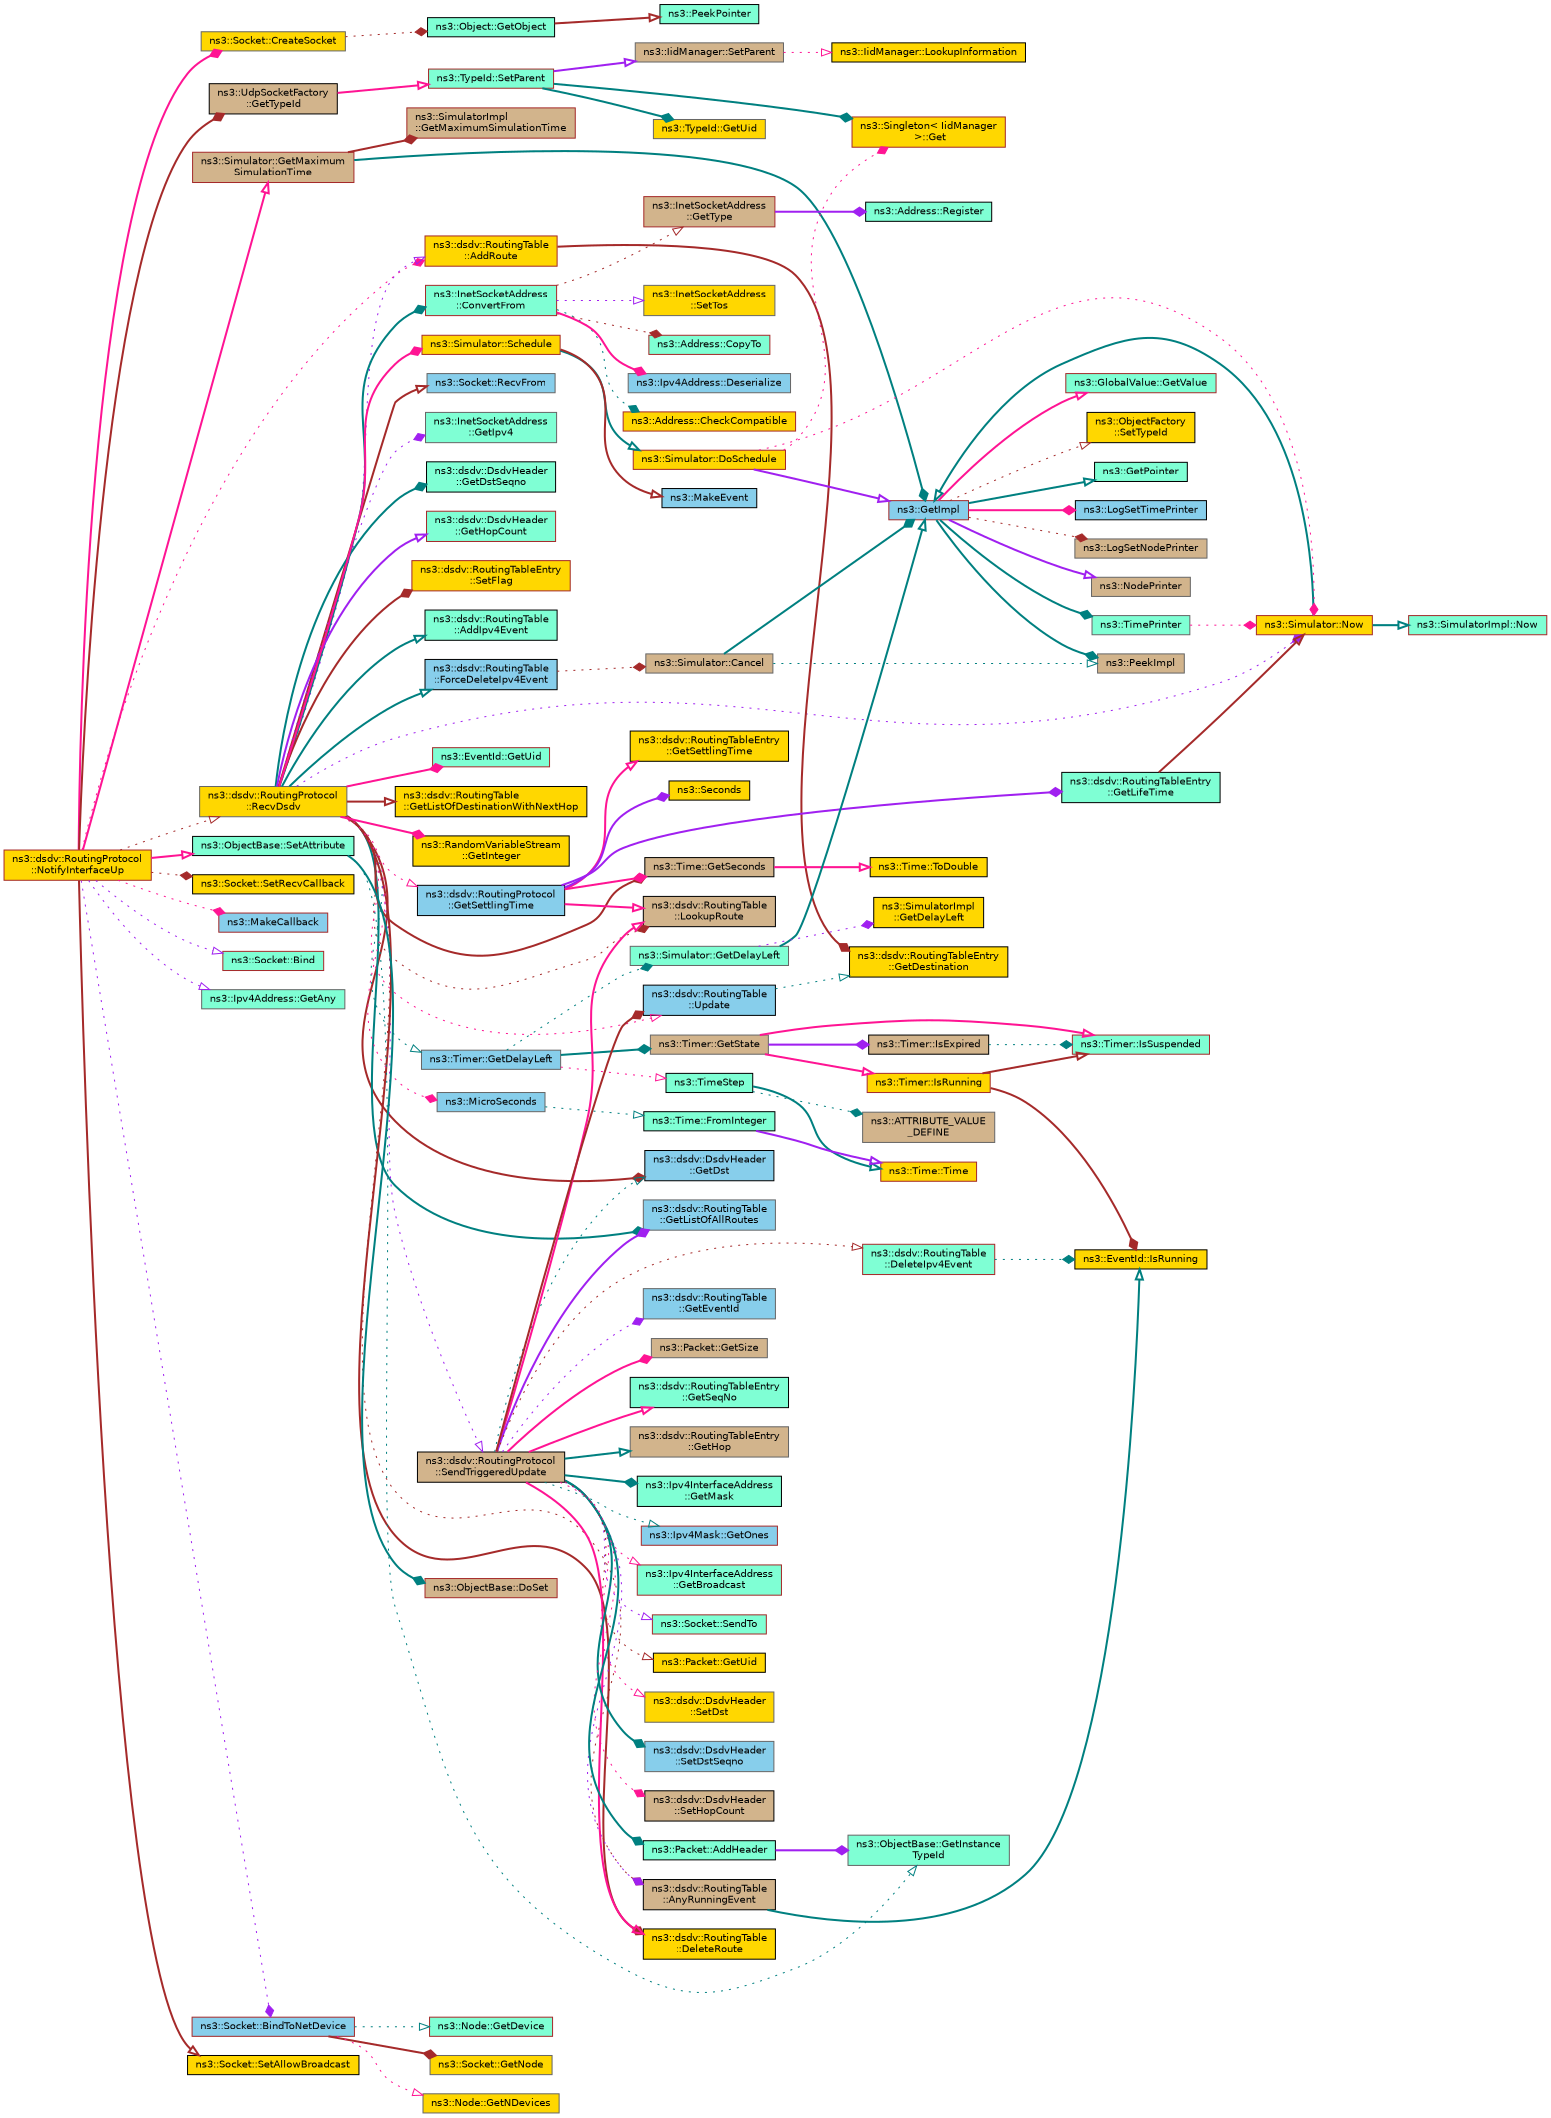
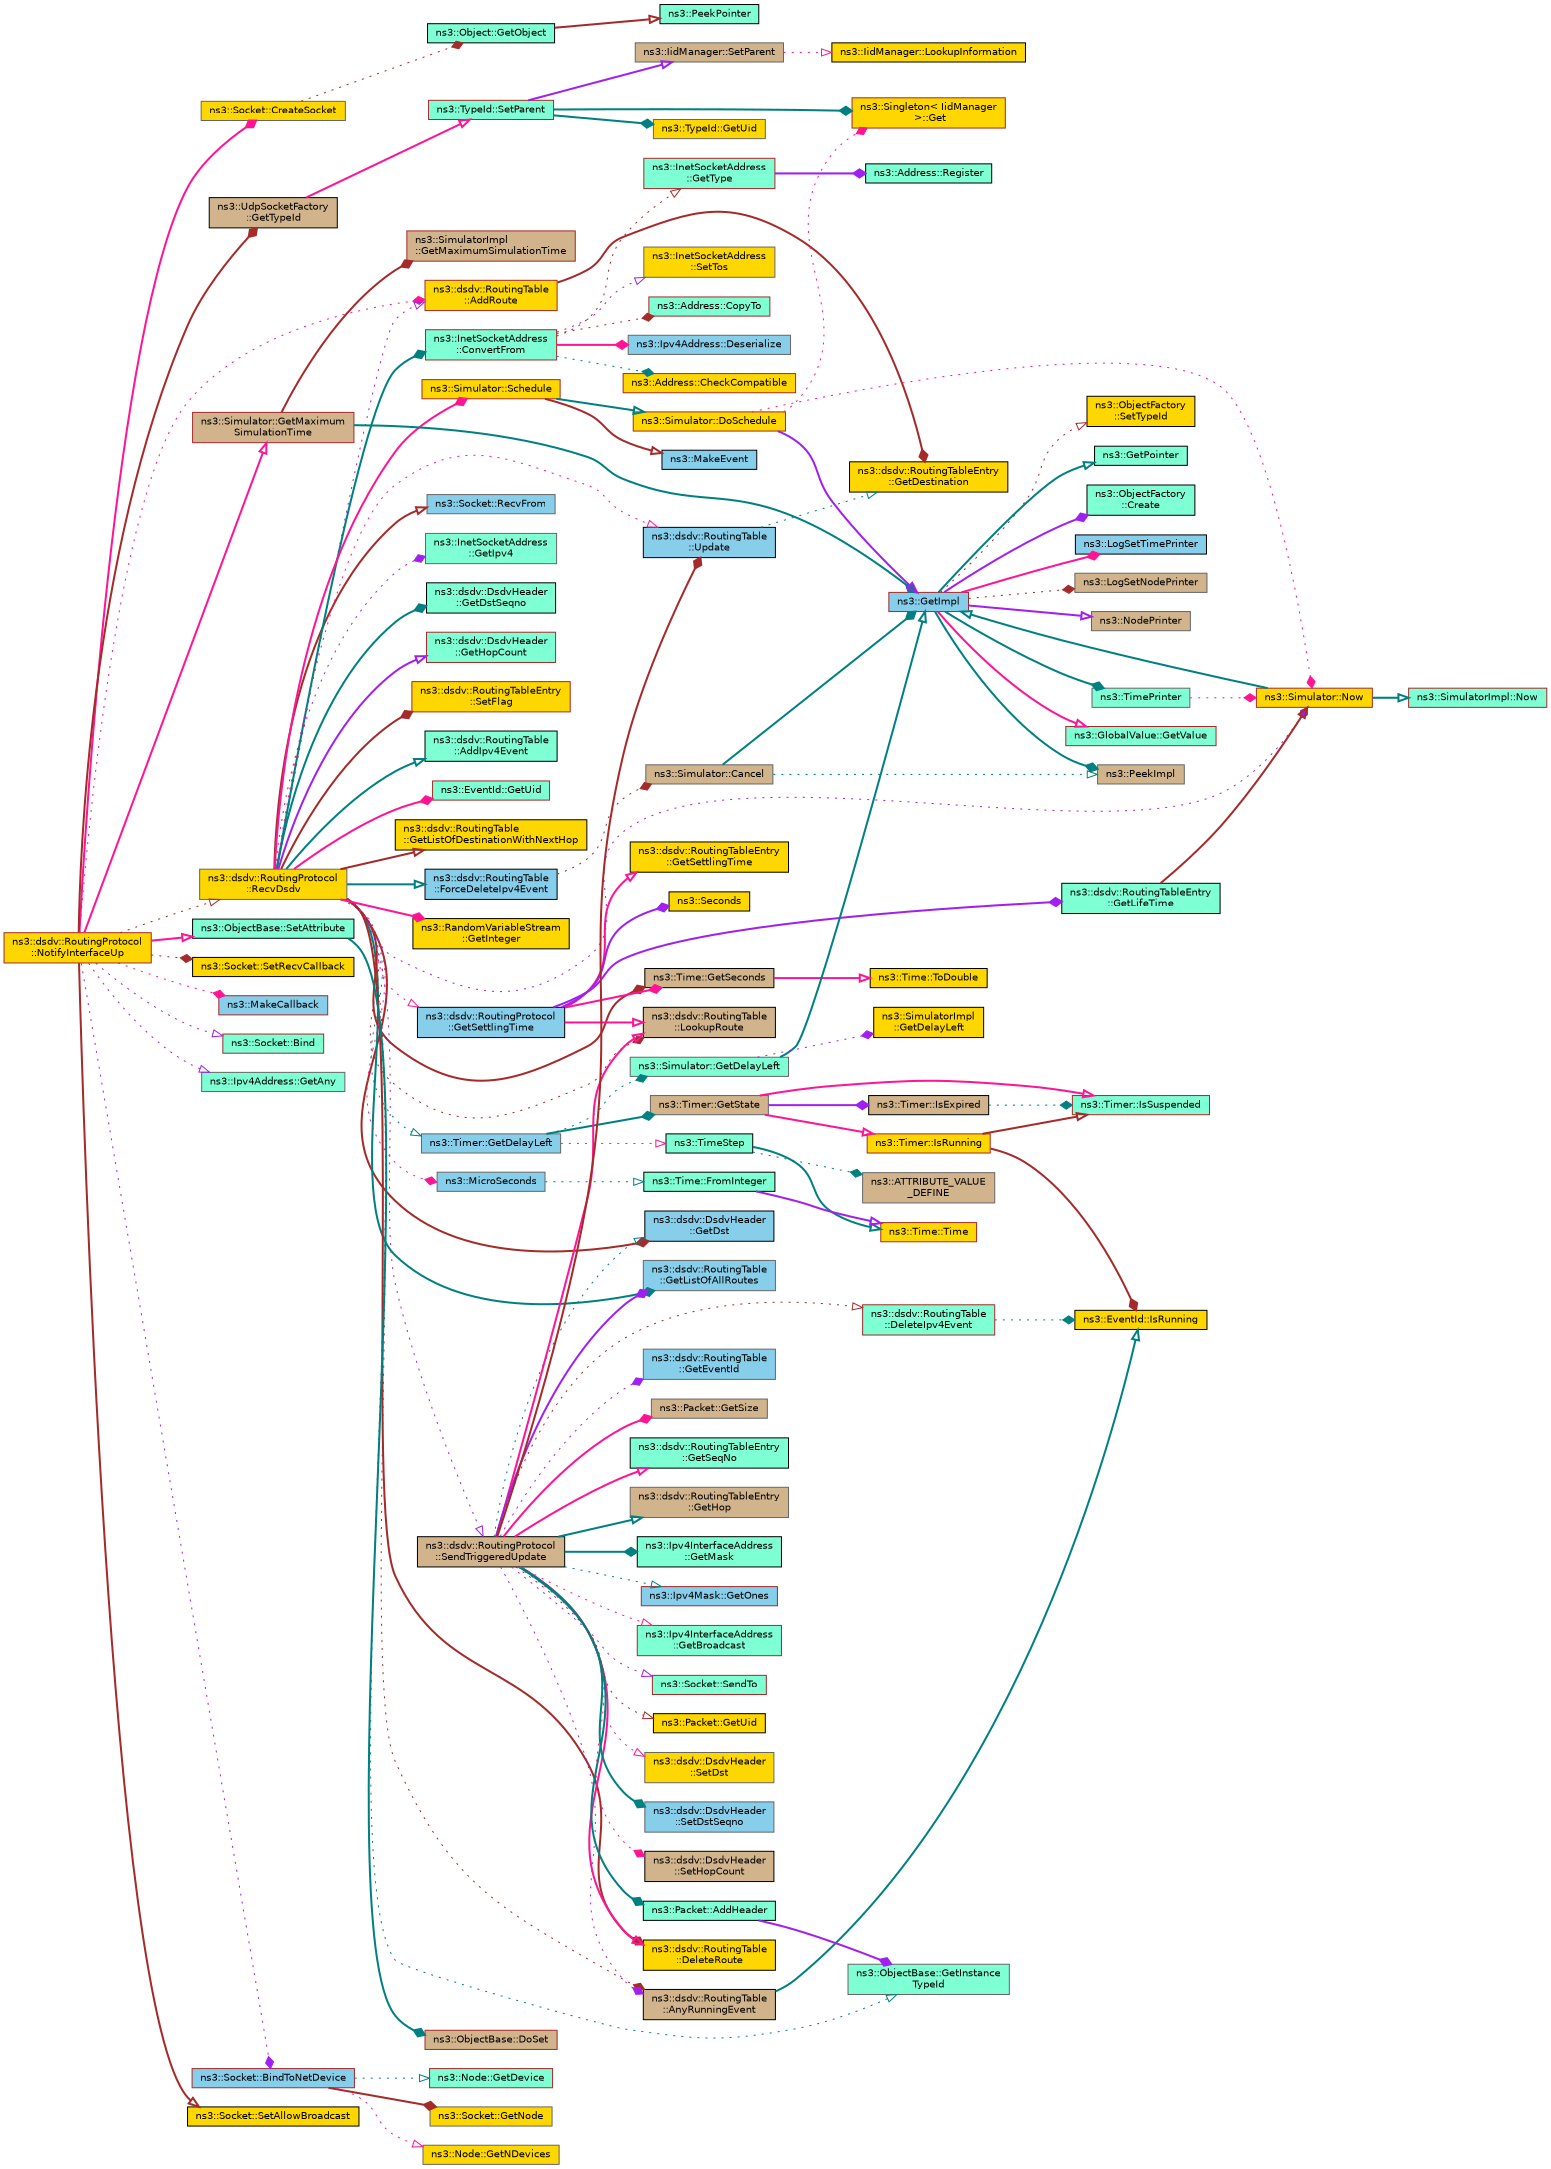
node "ns3::InetSocketAddress ::GetType": fillcolor tan -> aquamarine
node "ns3::ObjectFactory ::Create": added
